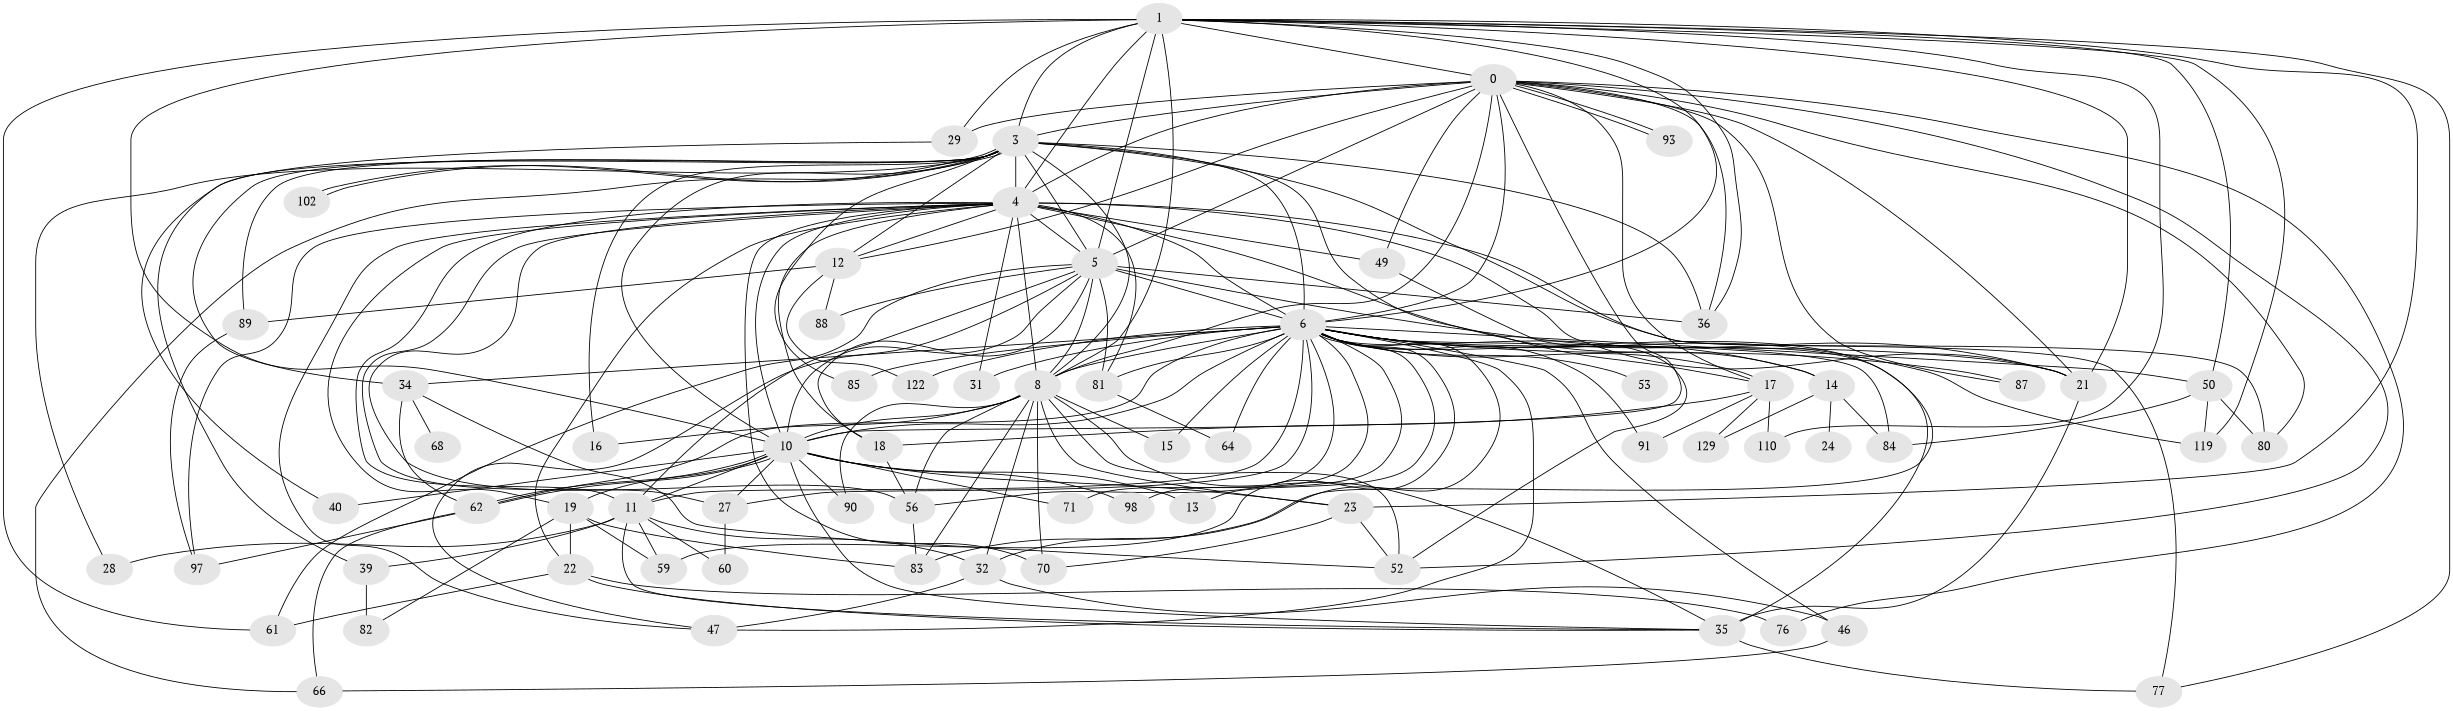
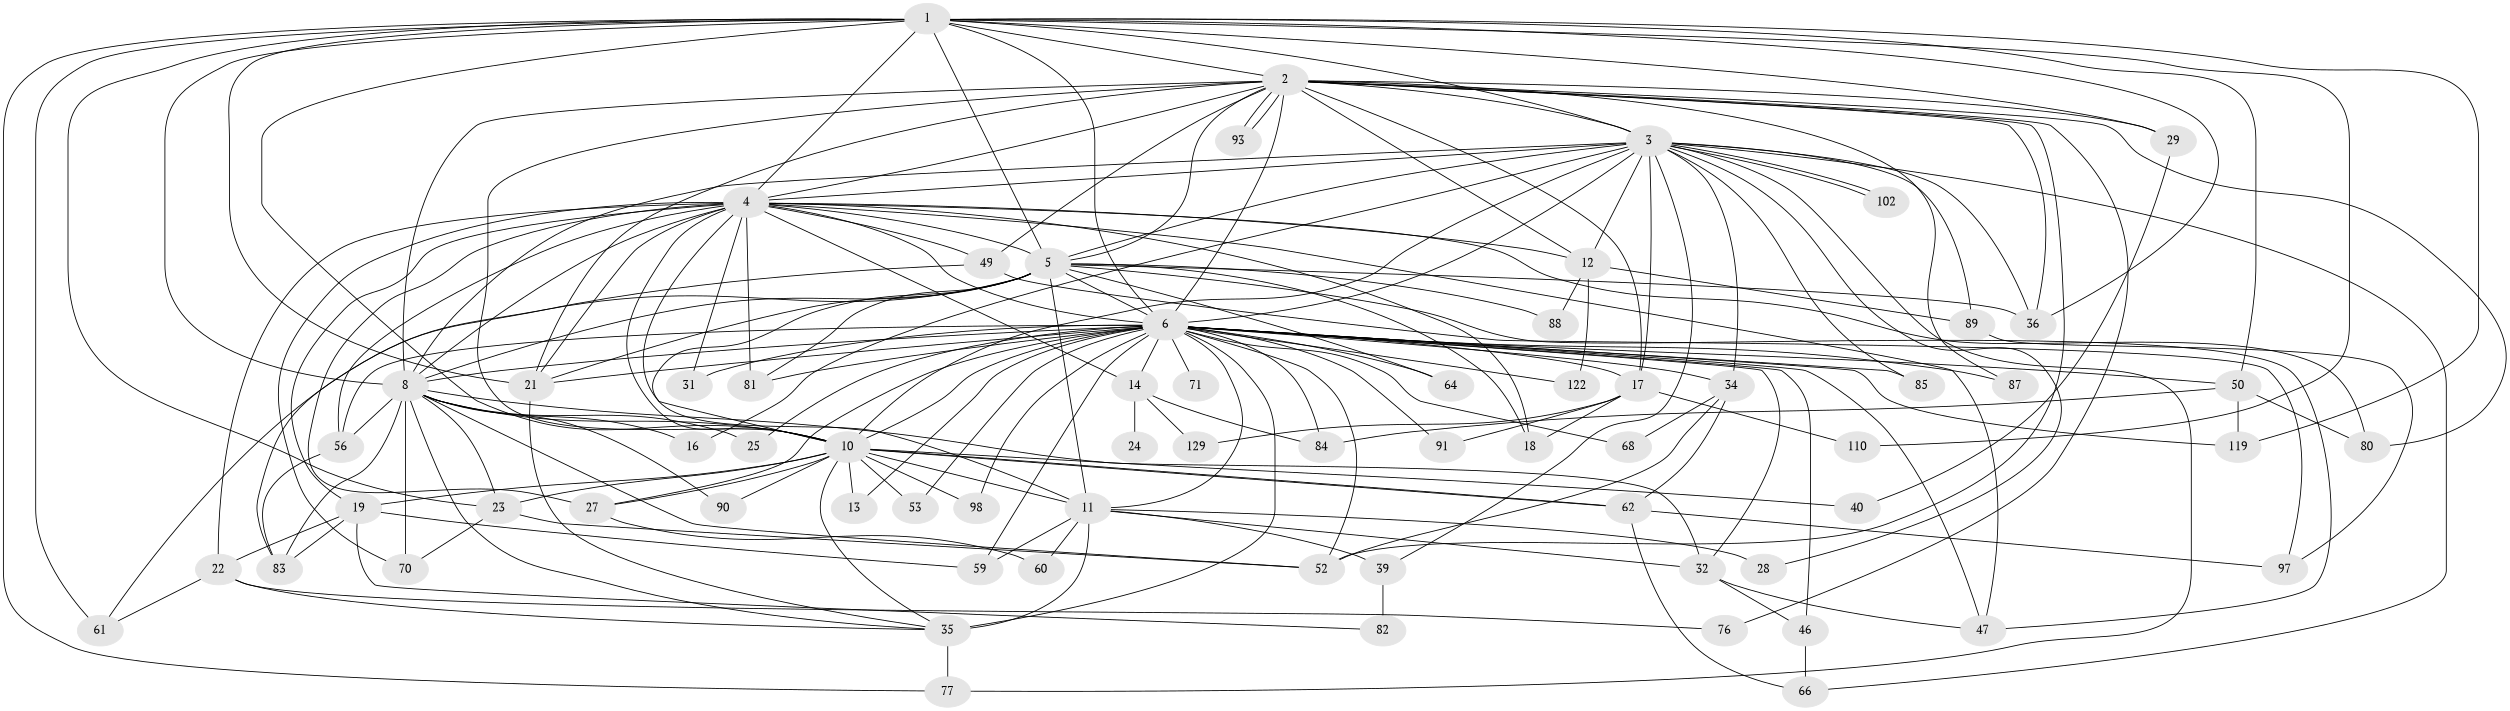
node "0": label "0" -> "2"
edge "4" -- "97": now "49" -- "97"
edge "81" -- "64": now "5" -- "64"
edge "6" -- "62": now "6" -- "68"
node "15": label "15" -> "25"
edge "18" -- "56": removed
edge "10" -- "71": now "10" -- "53"
